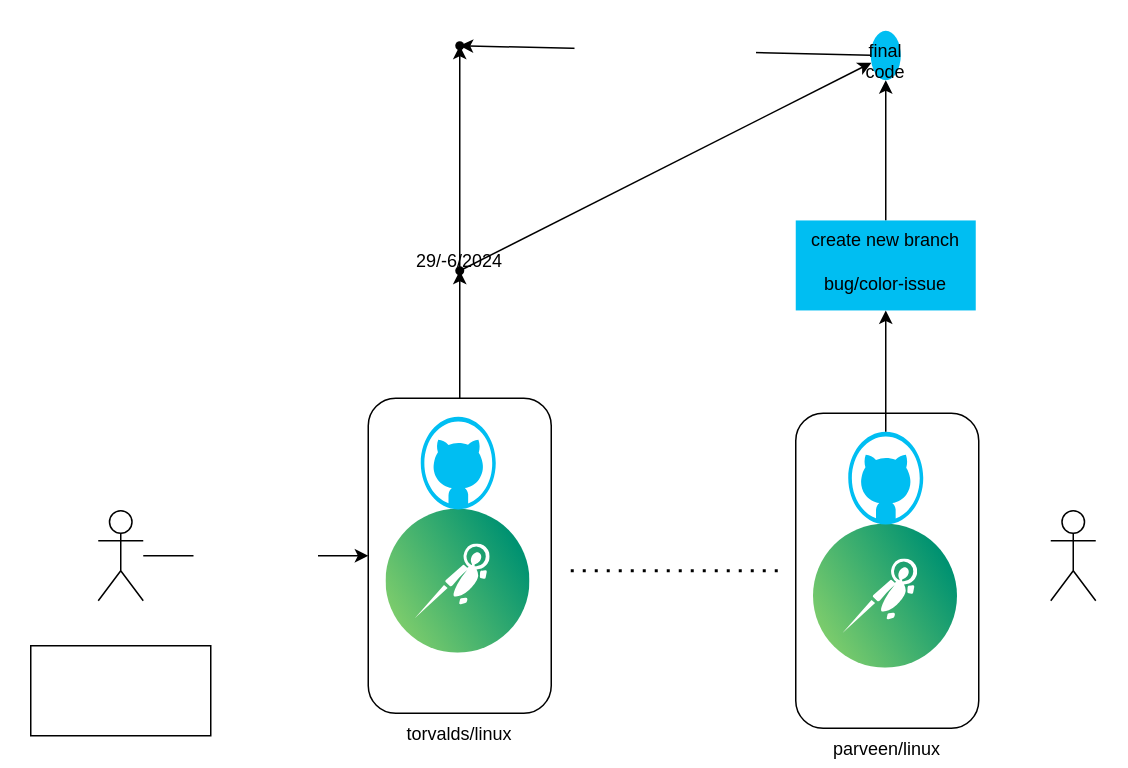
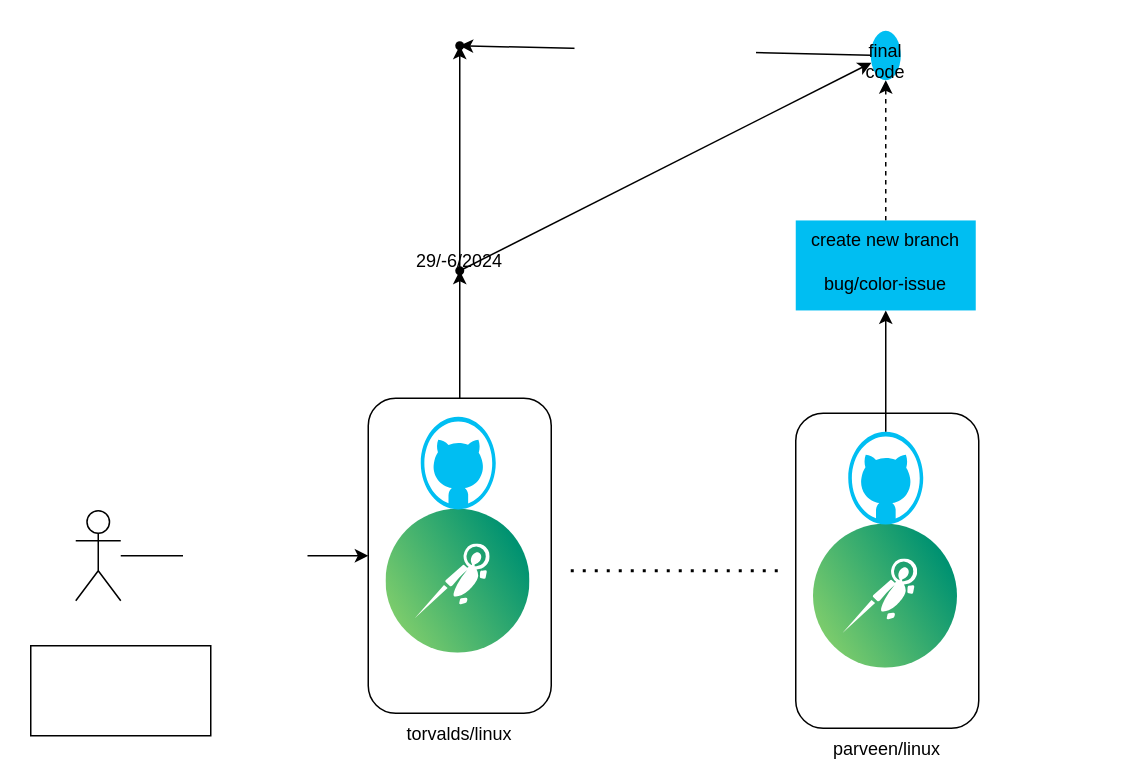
edge "create new branch bug/color-issue" -> "final code": style solid -> dashed
node "linus torvalds": moved (121, 556) -> (98, 556)
node "Parveen": removed
